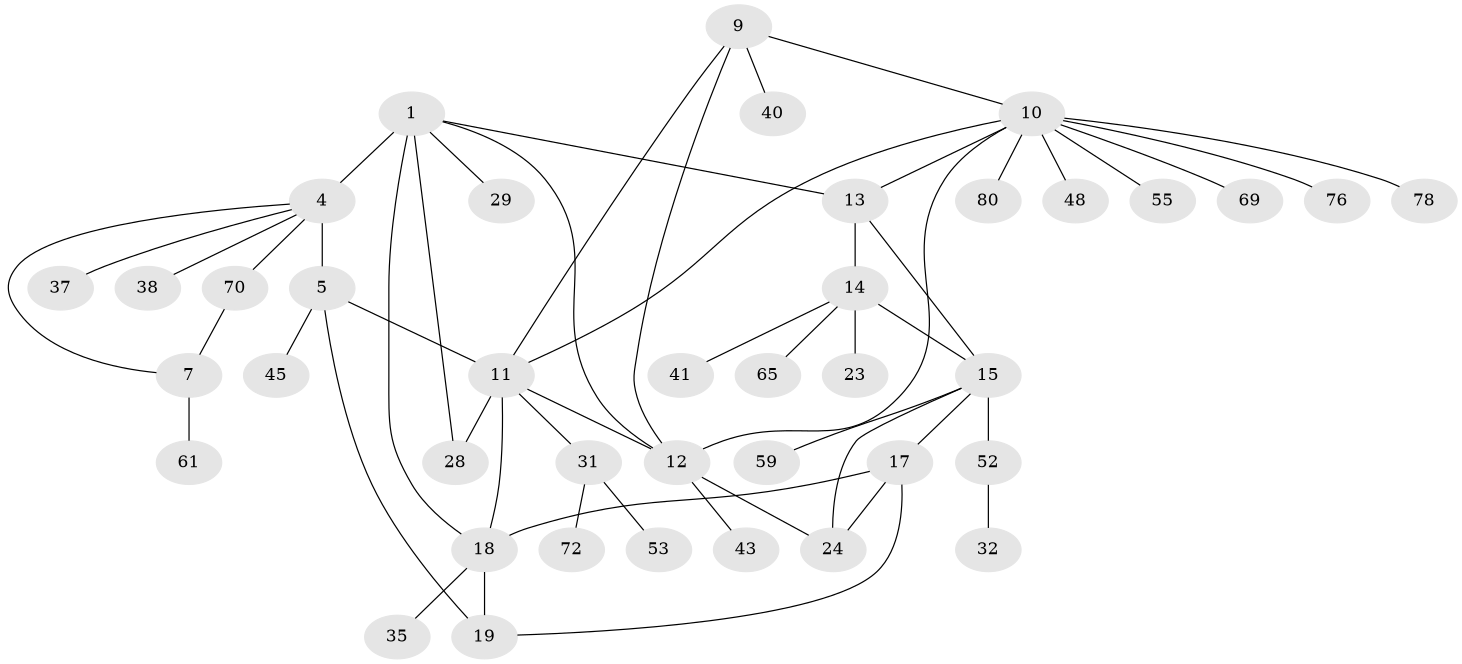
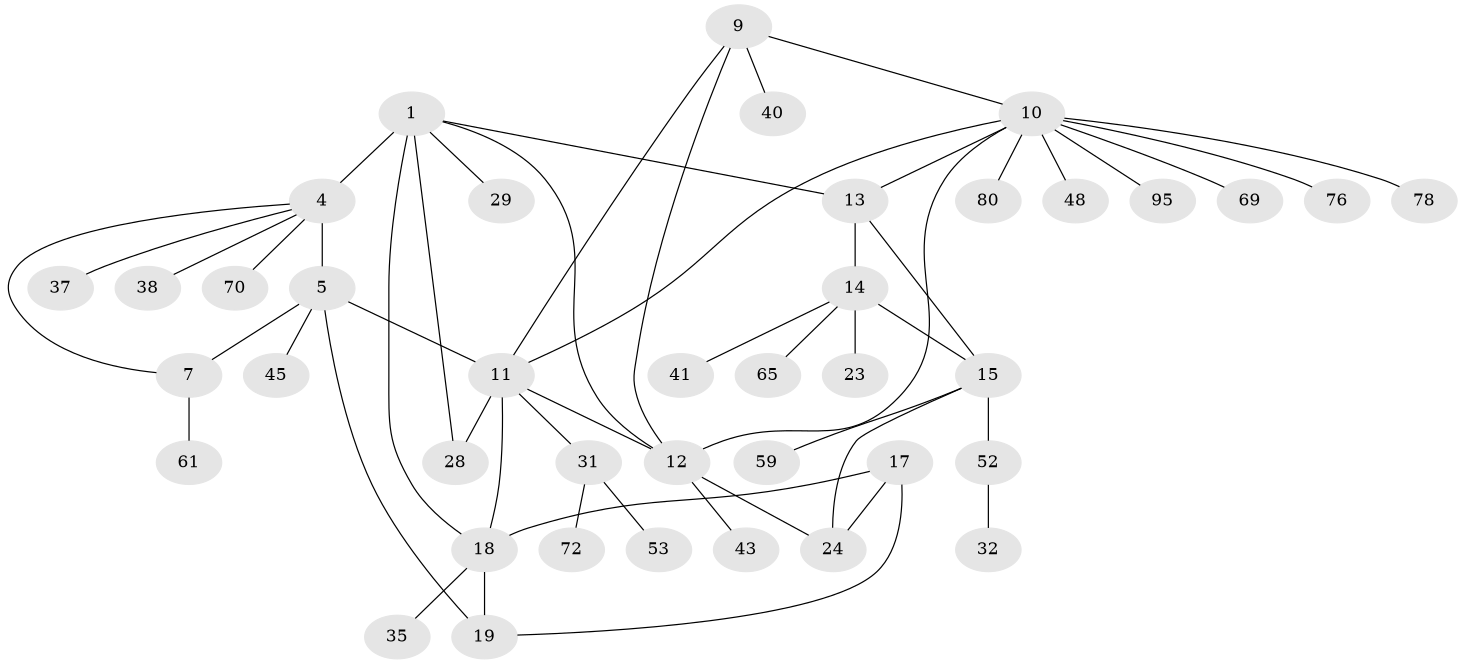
node "55": label "55" -> "95"
edge "70" -- "7": now "5" -- "7"
edge "15" -- "17": removed
